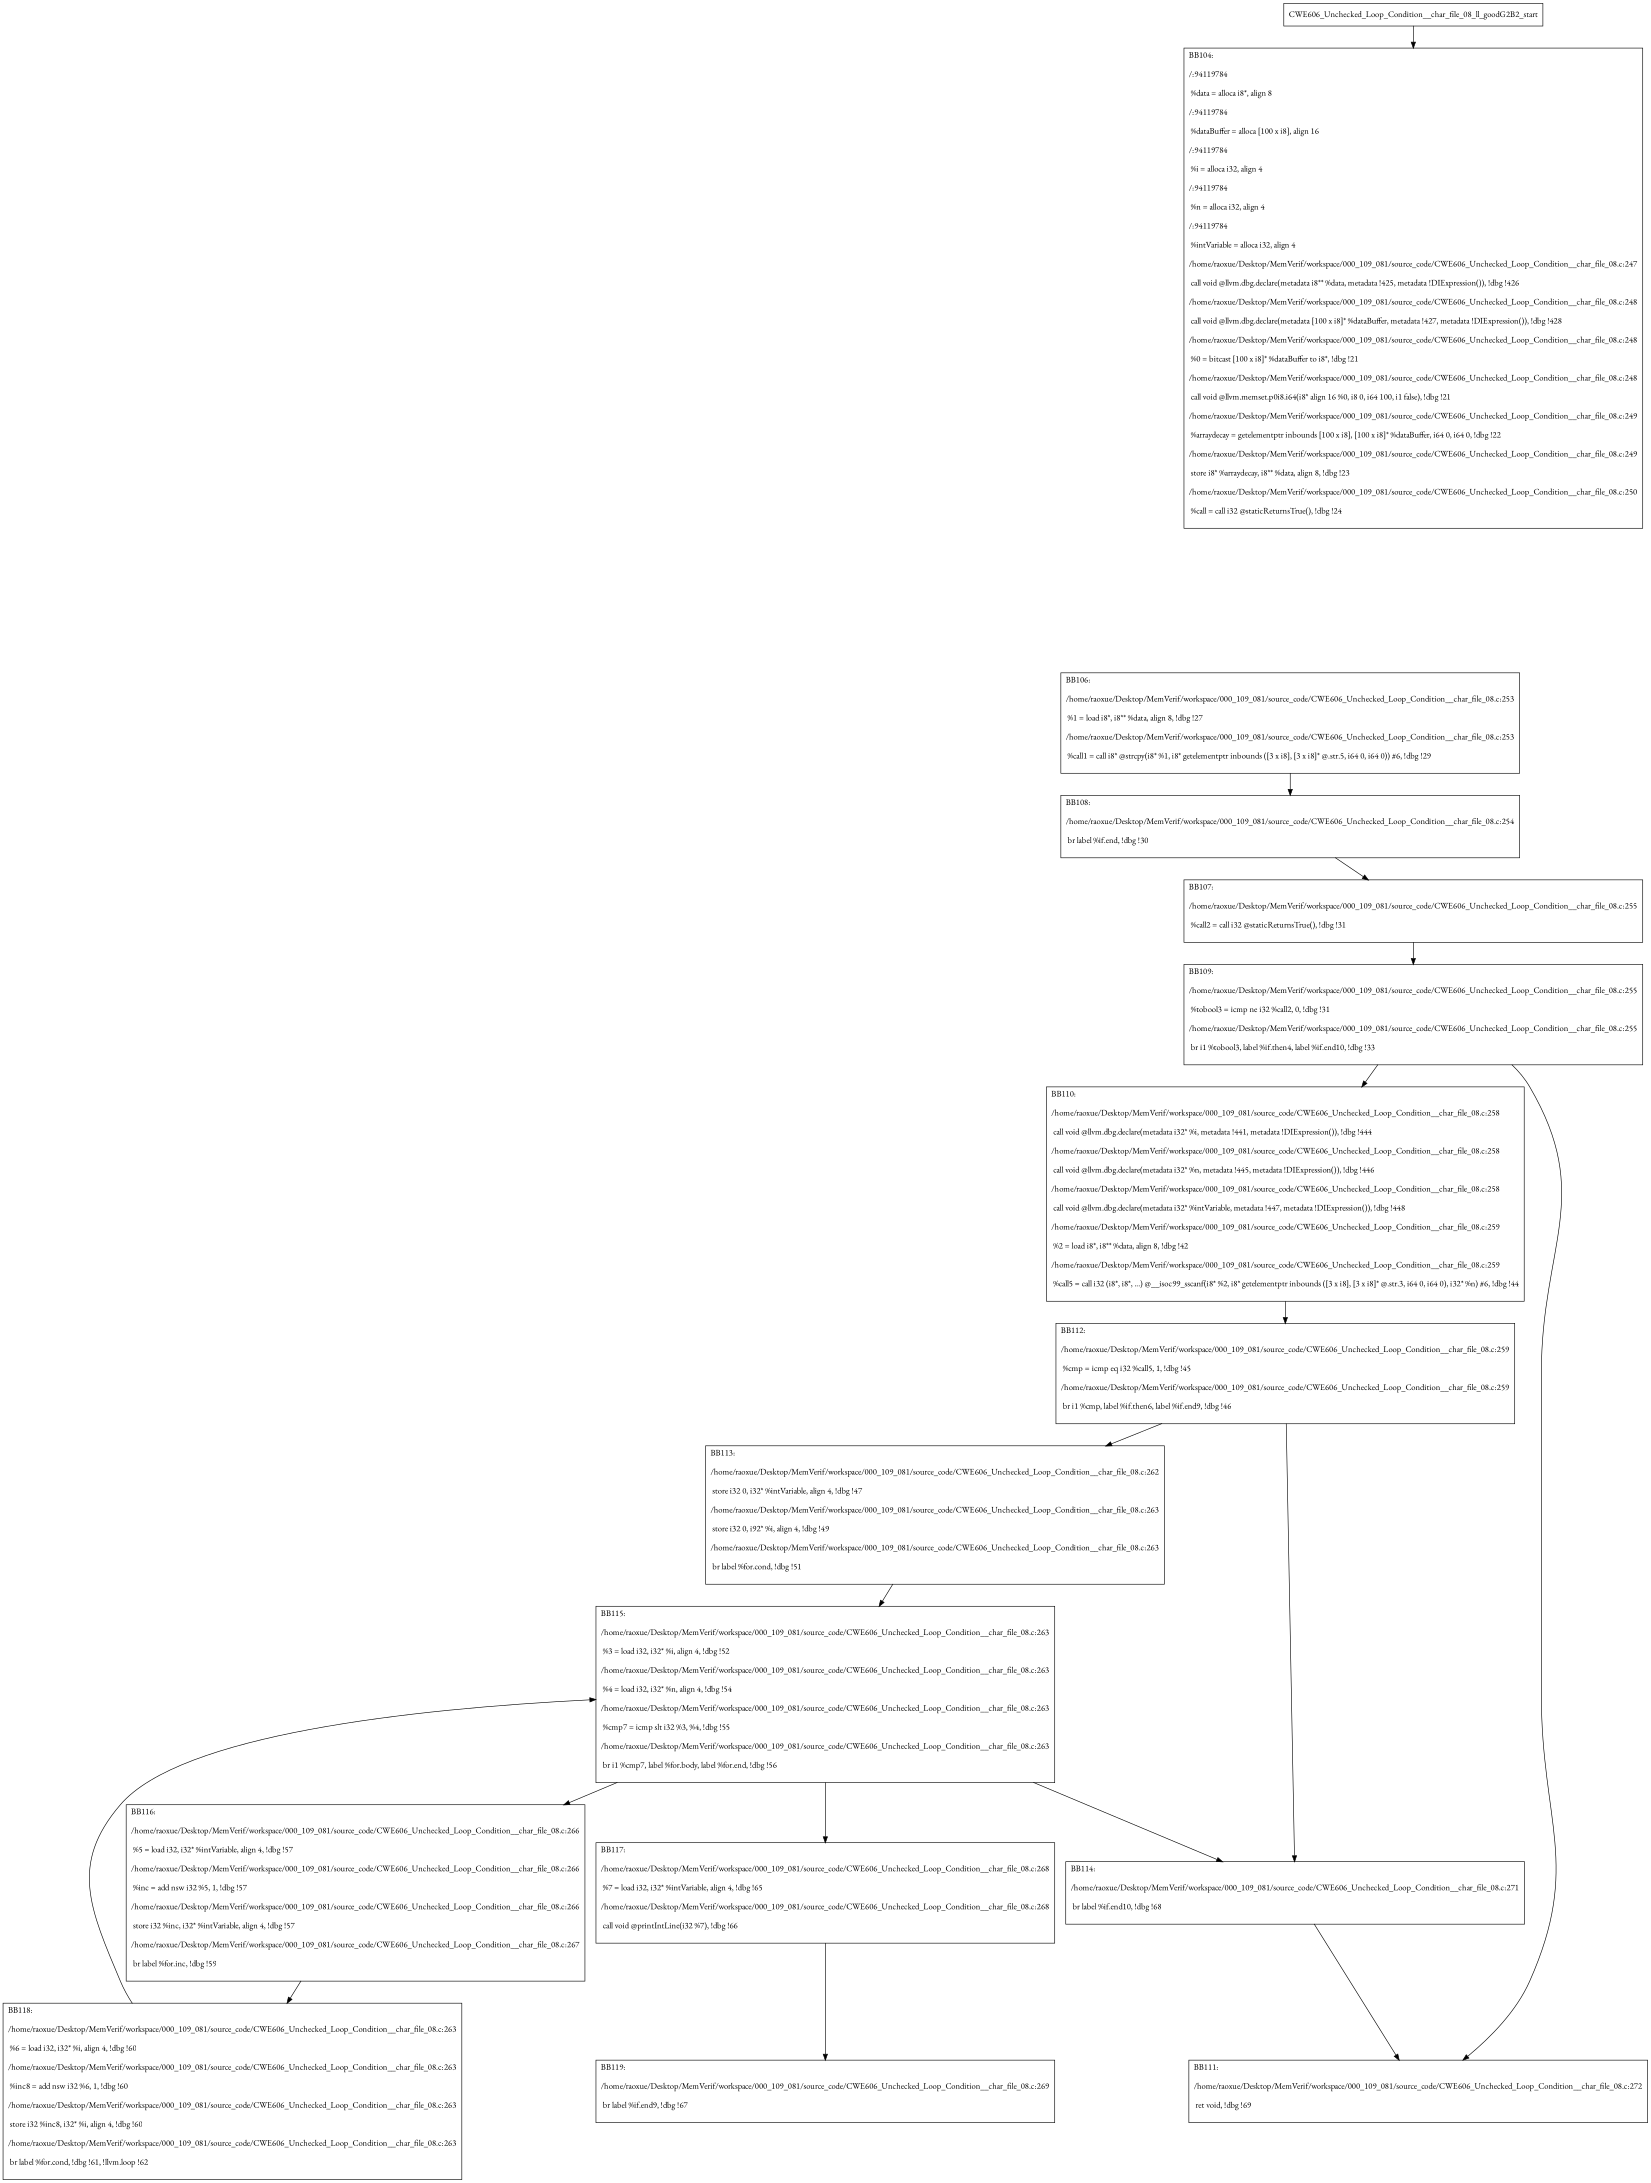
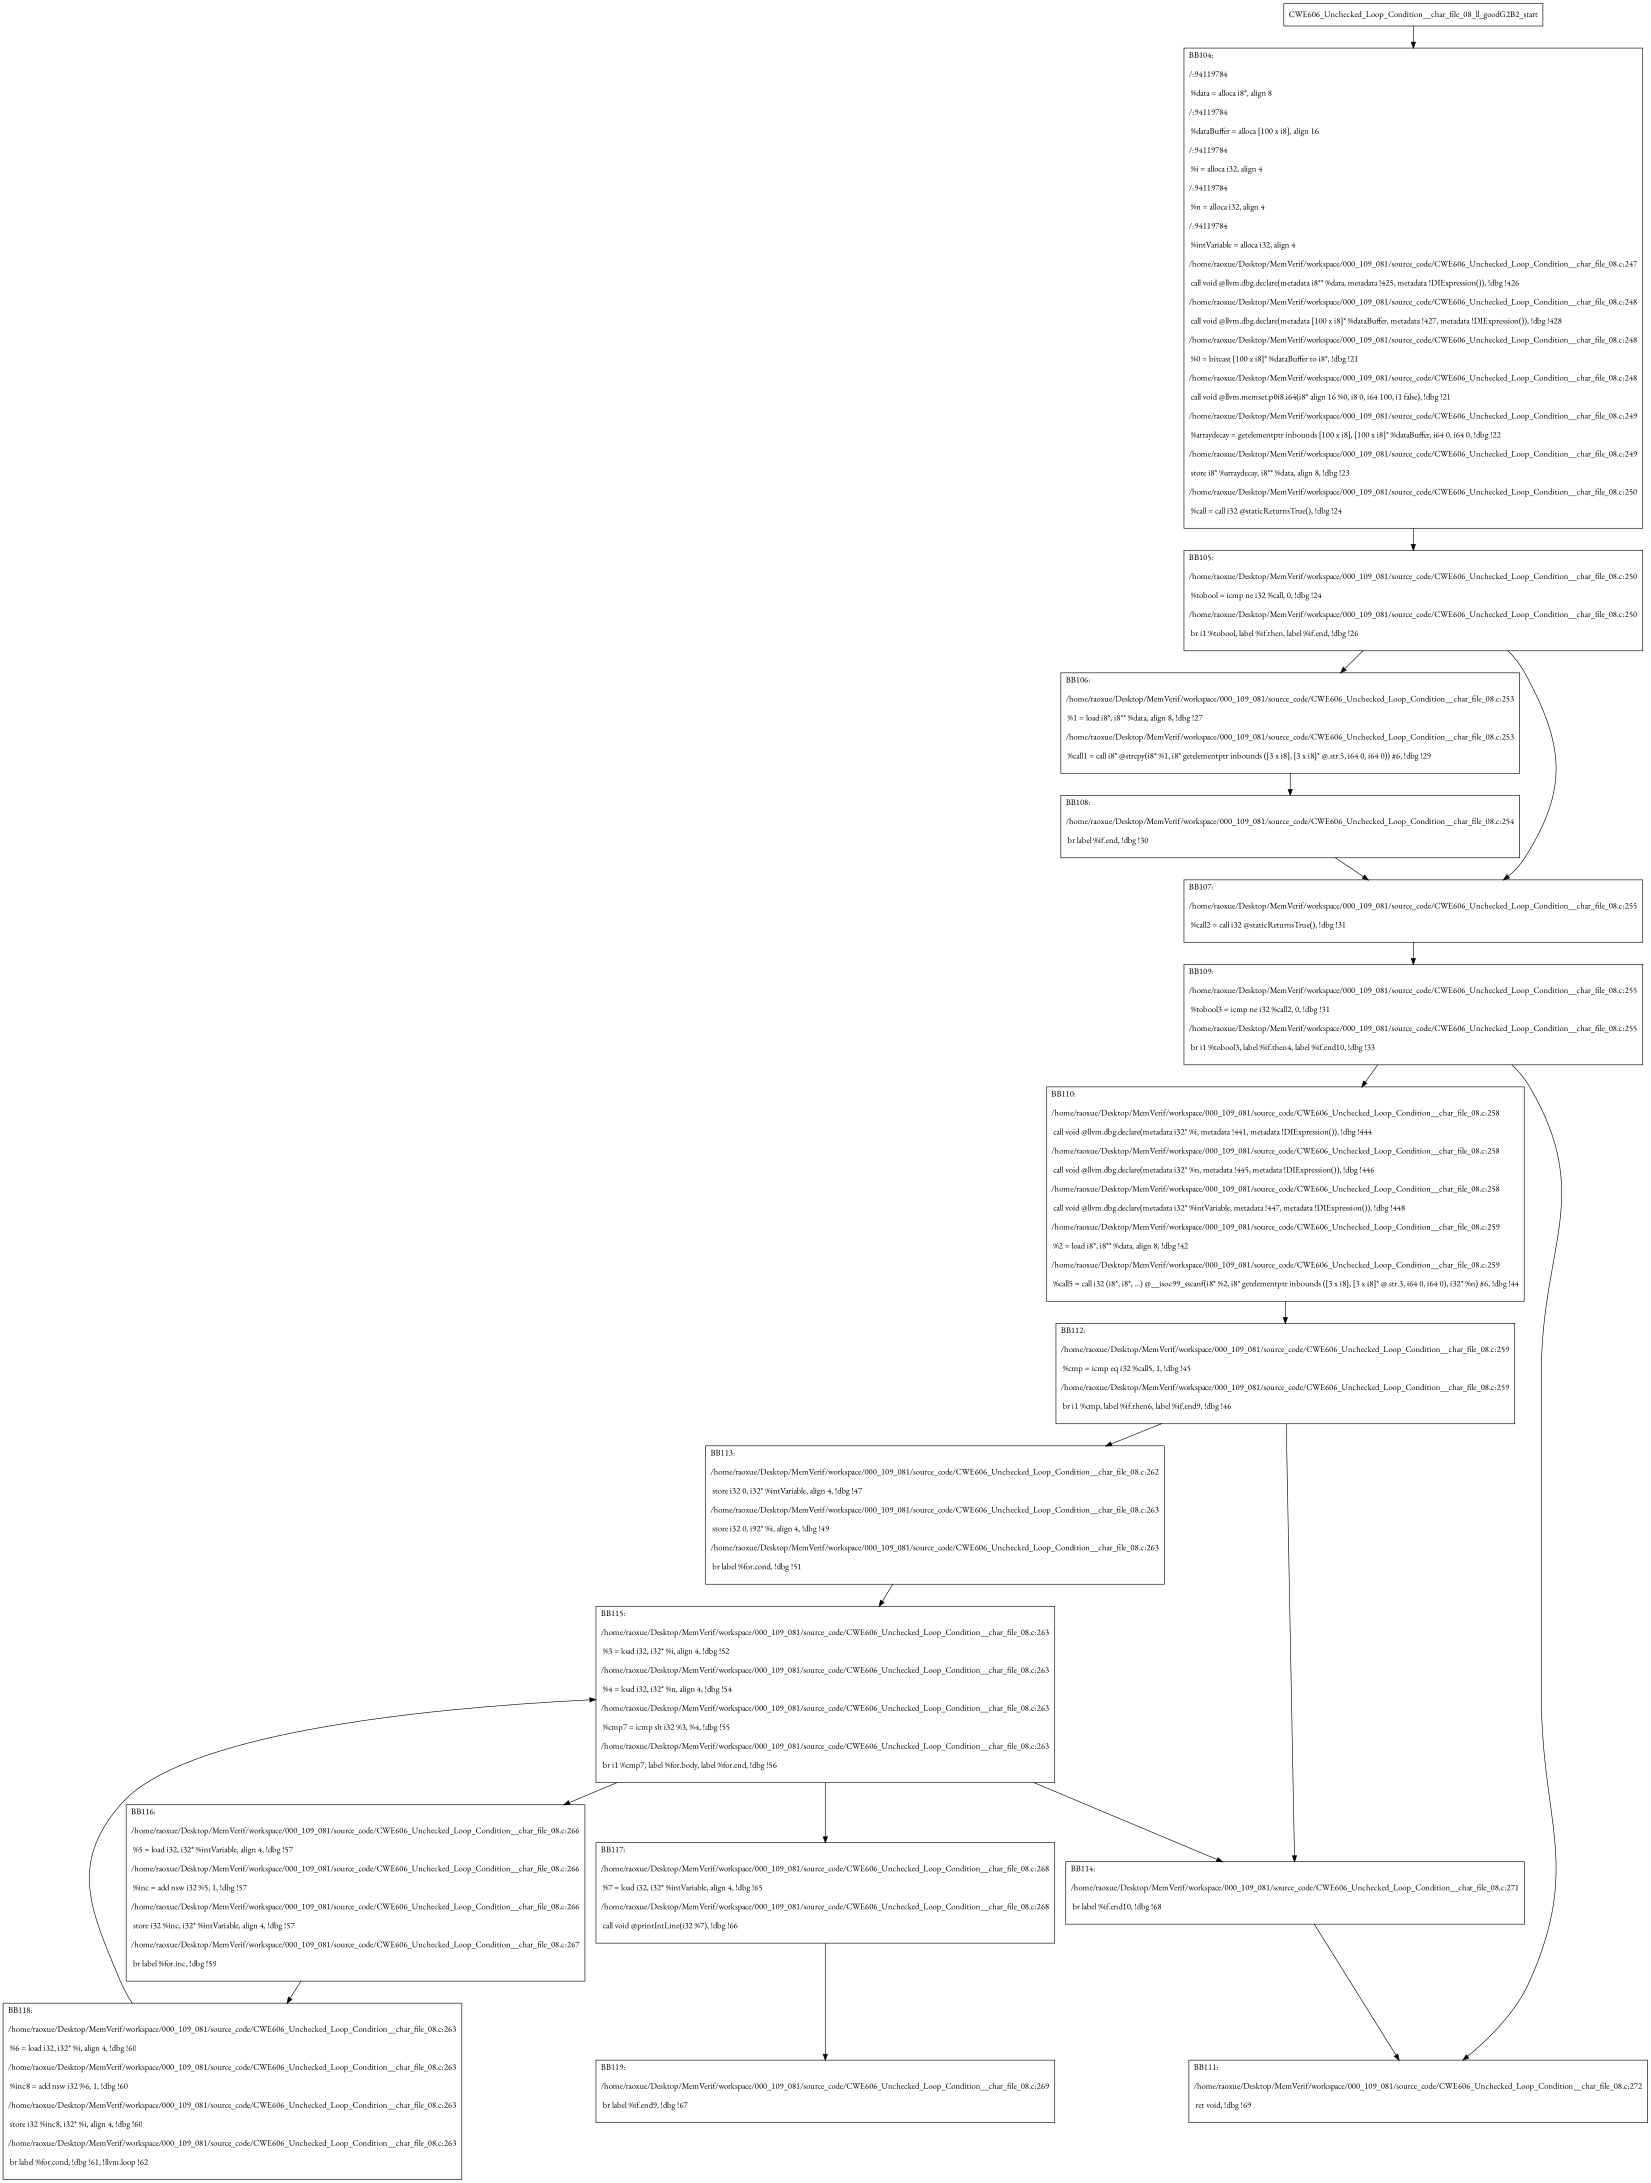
node "BB105:": added
